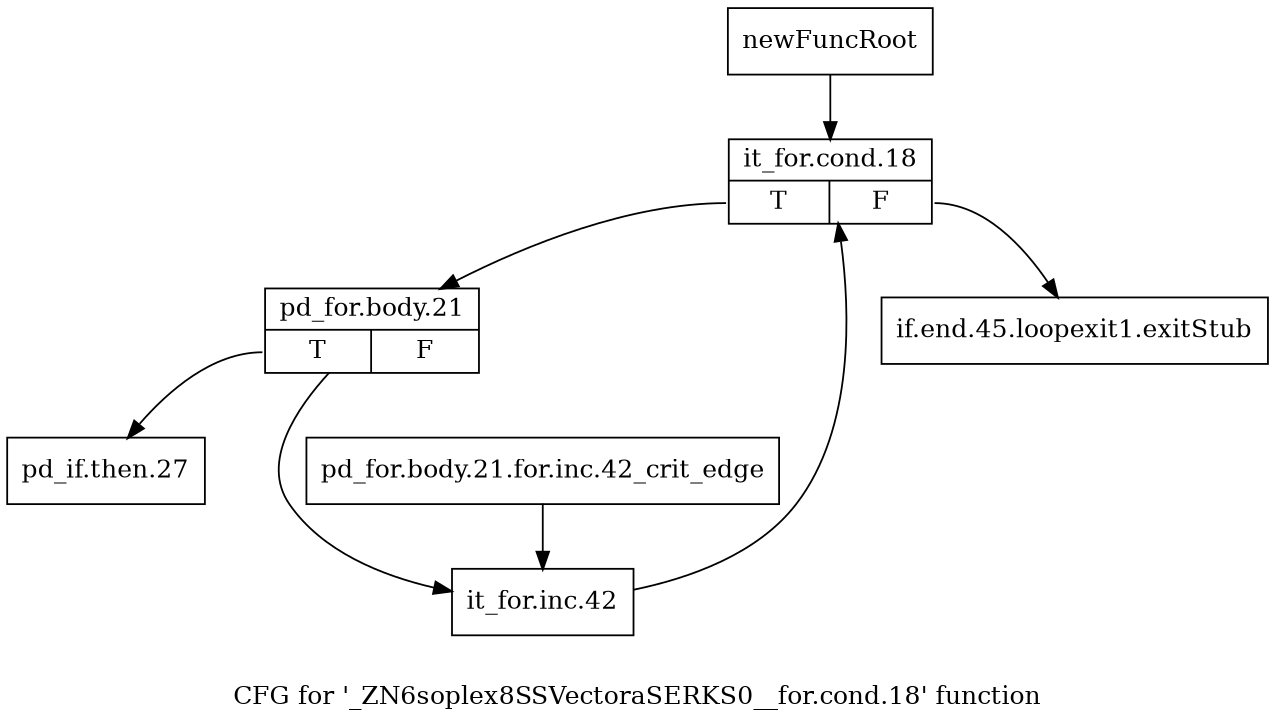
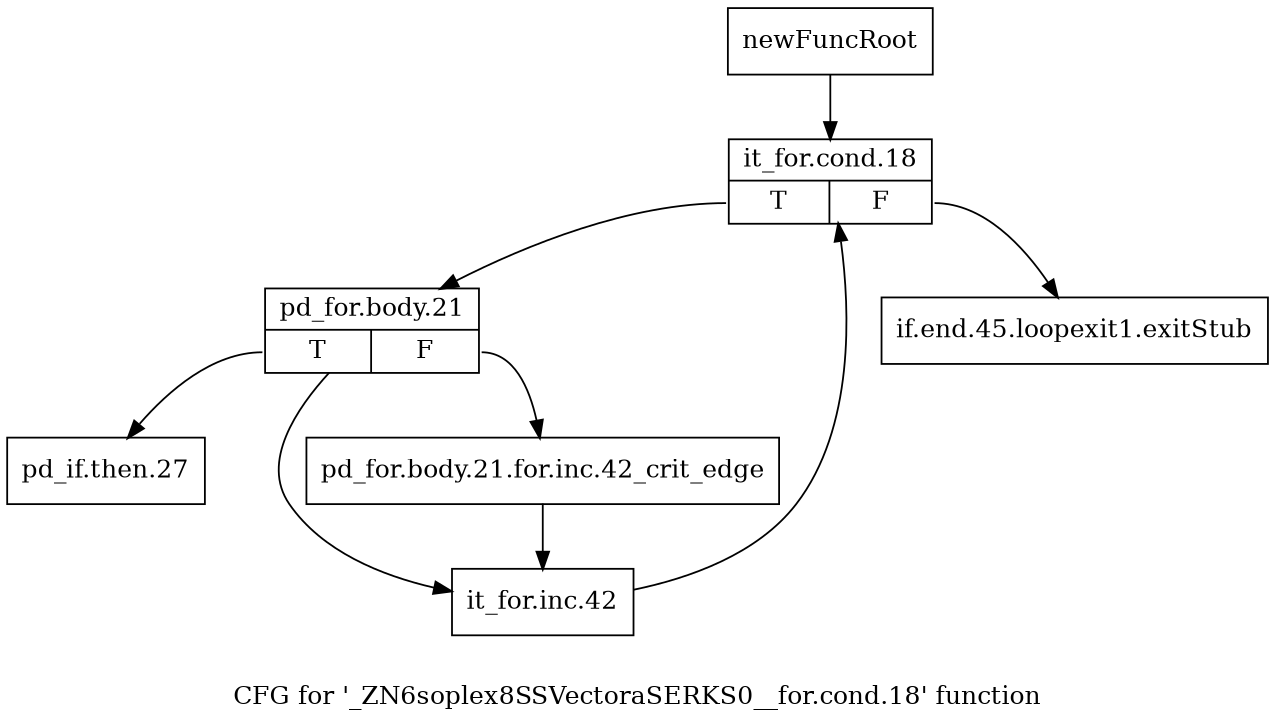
edge "pd_for.body.21" -> "pd_for.body.21.for.inc.42_crit_edge": added
